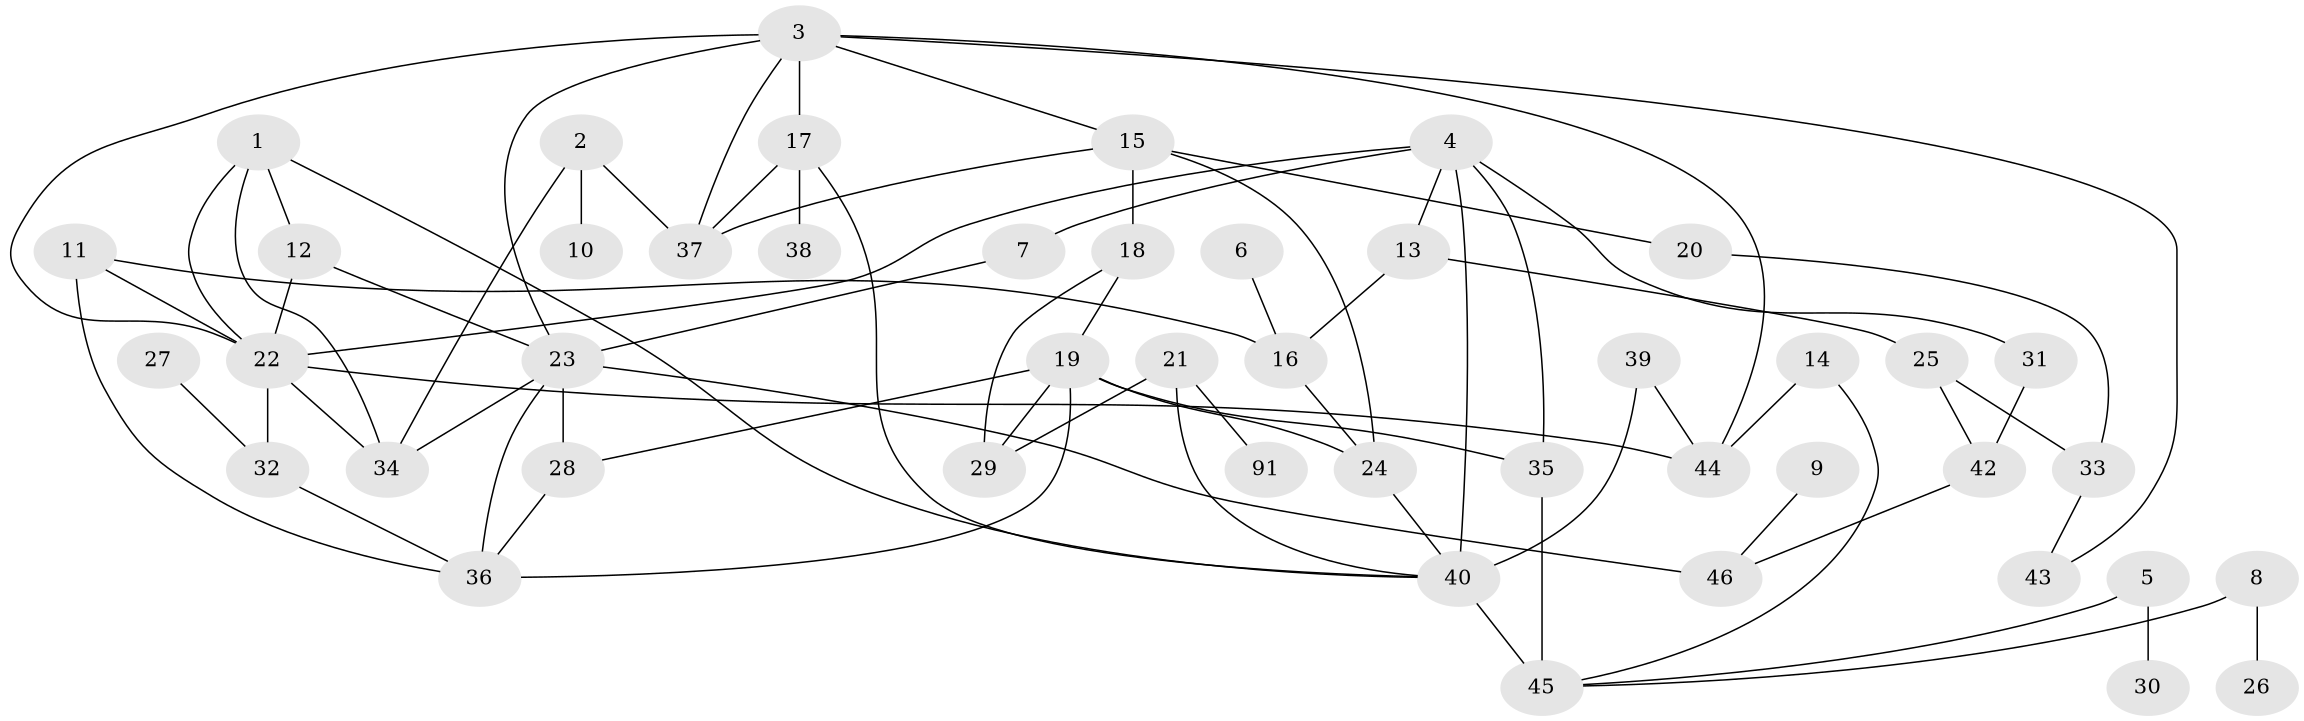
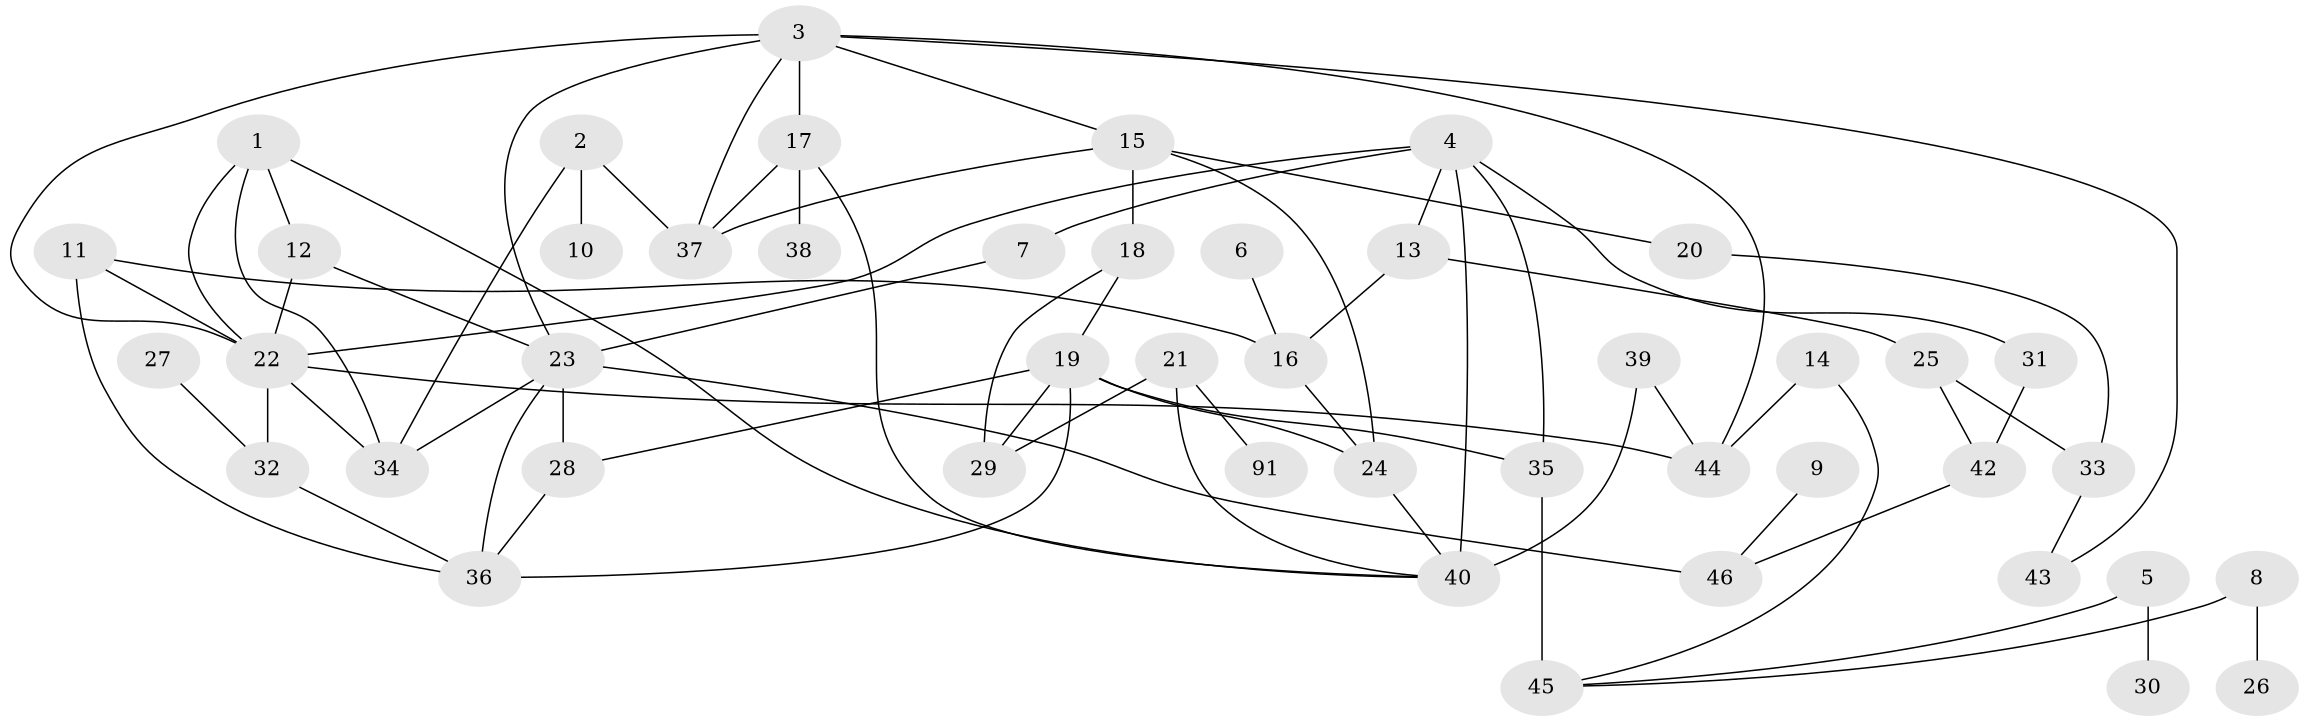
edge "40" -- "45": removed
